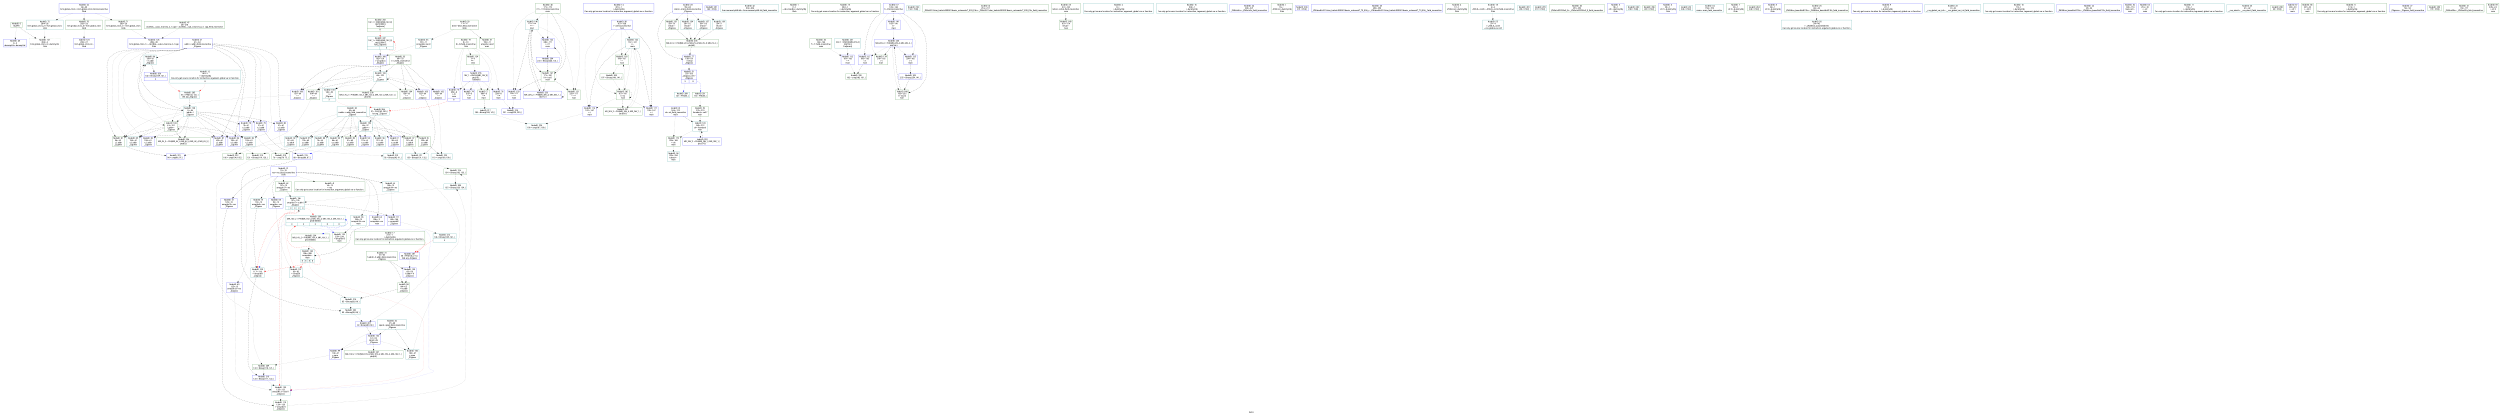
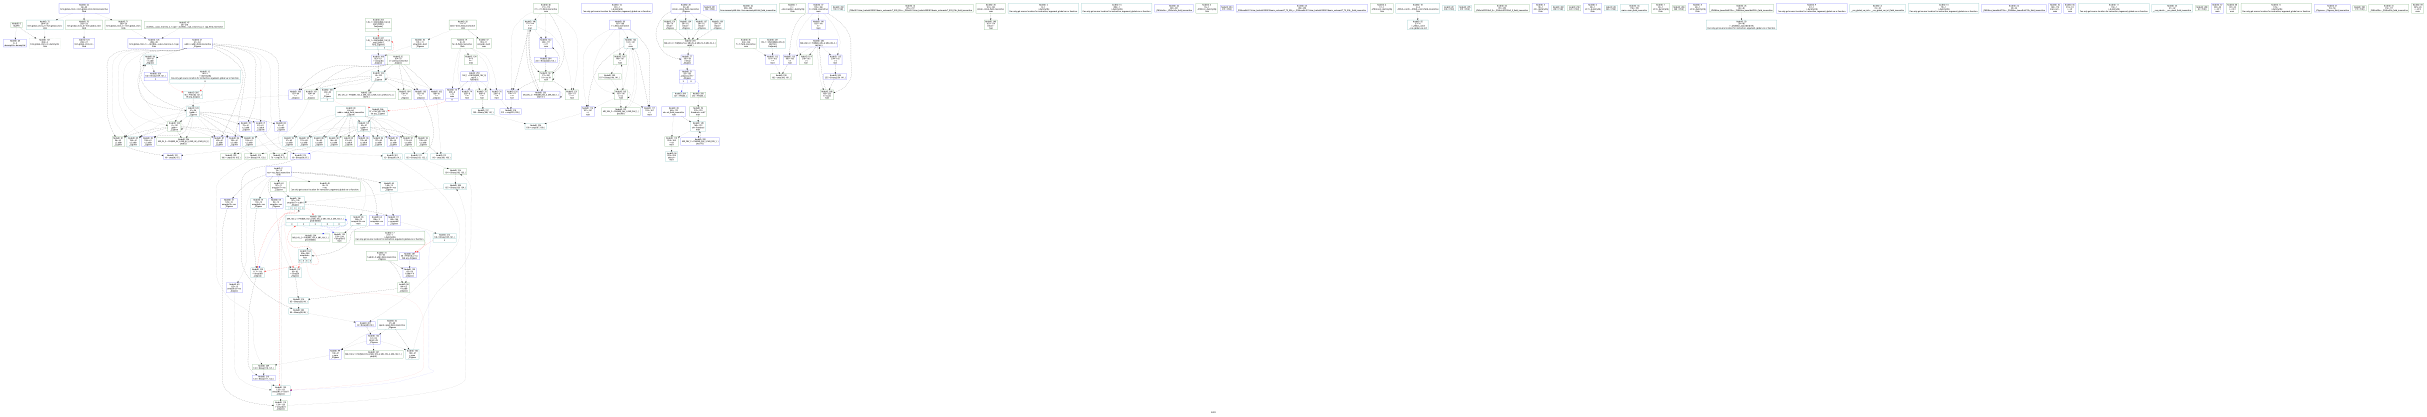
node "NodeID: 15": removed
